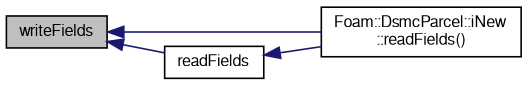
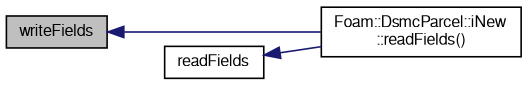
edge "readFields" -> "writeFields": removed
